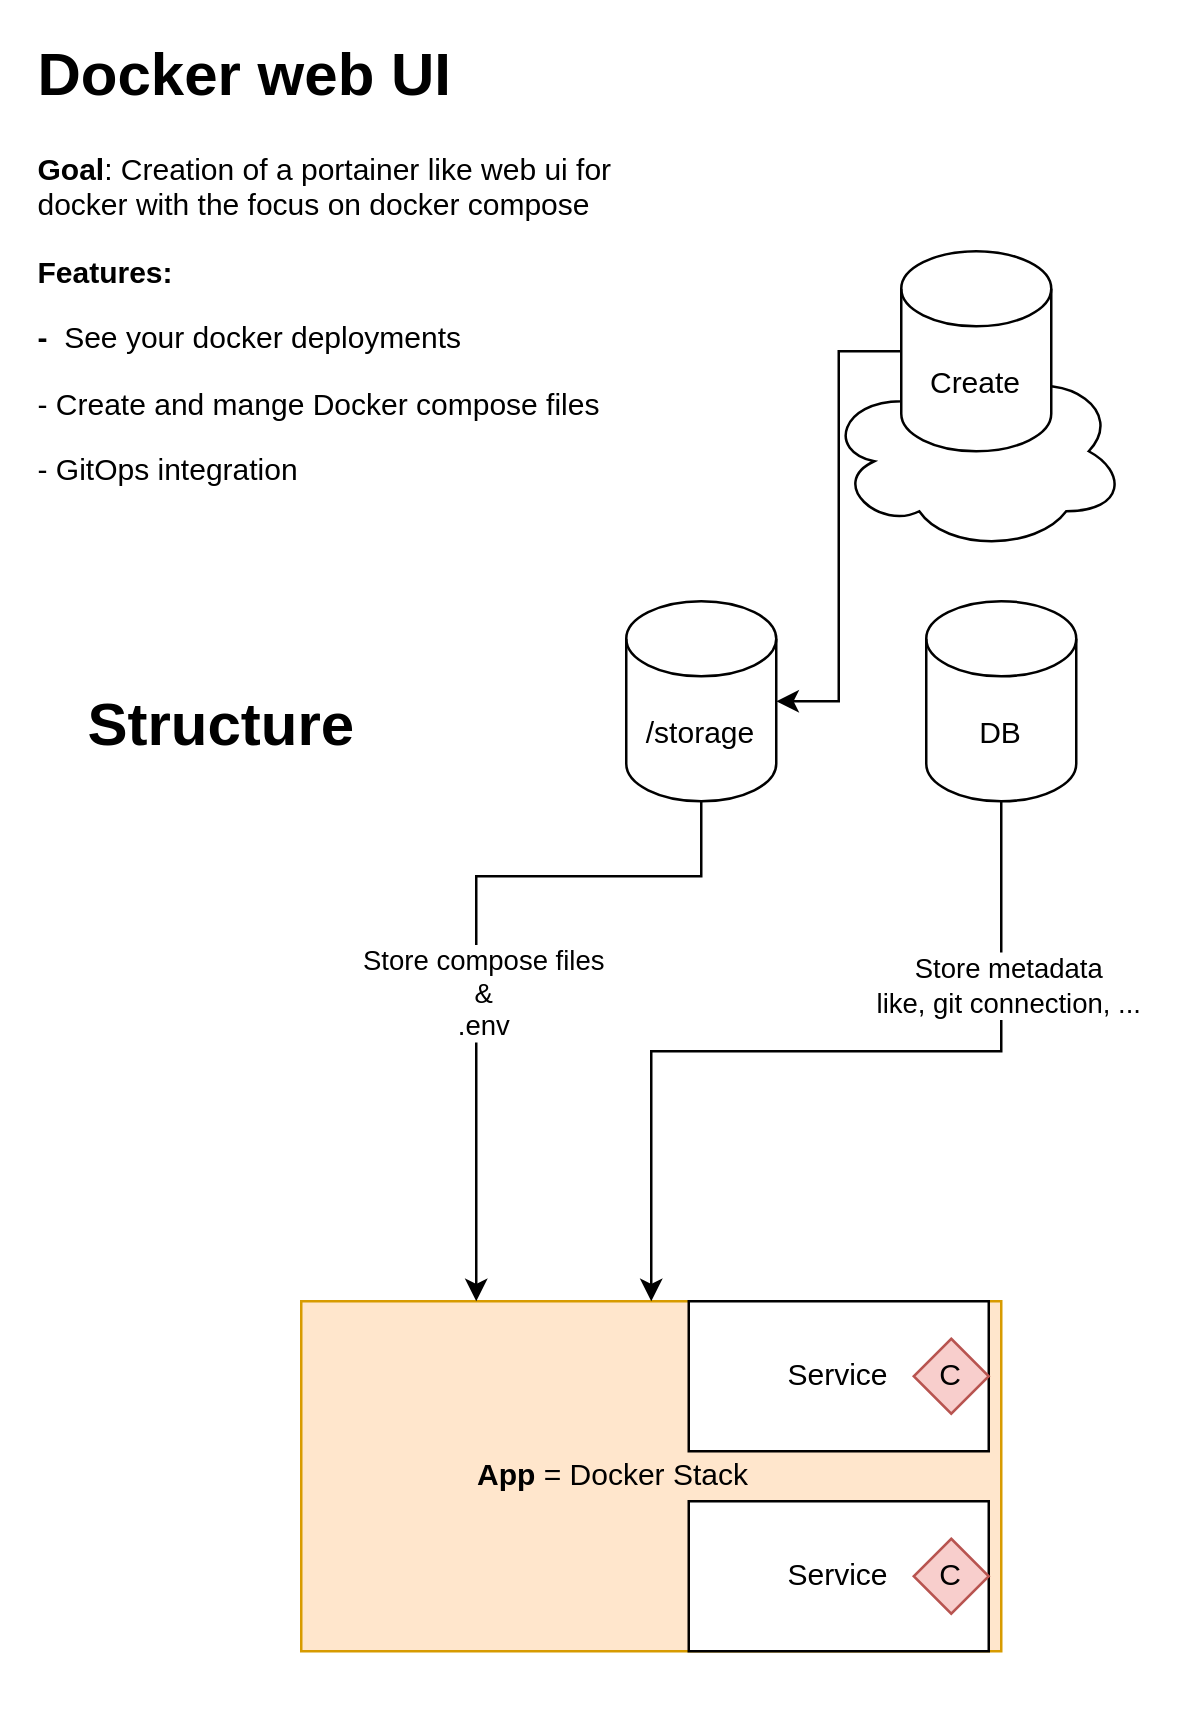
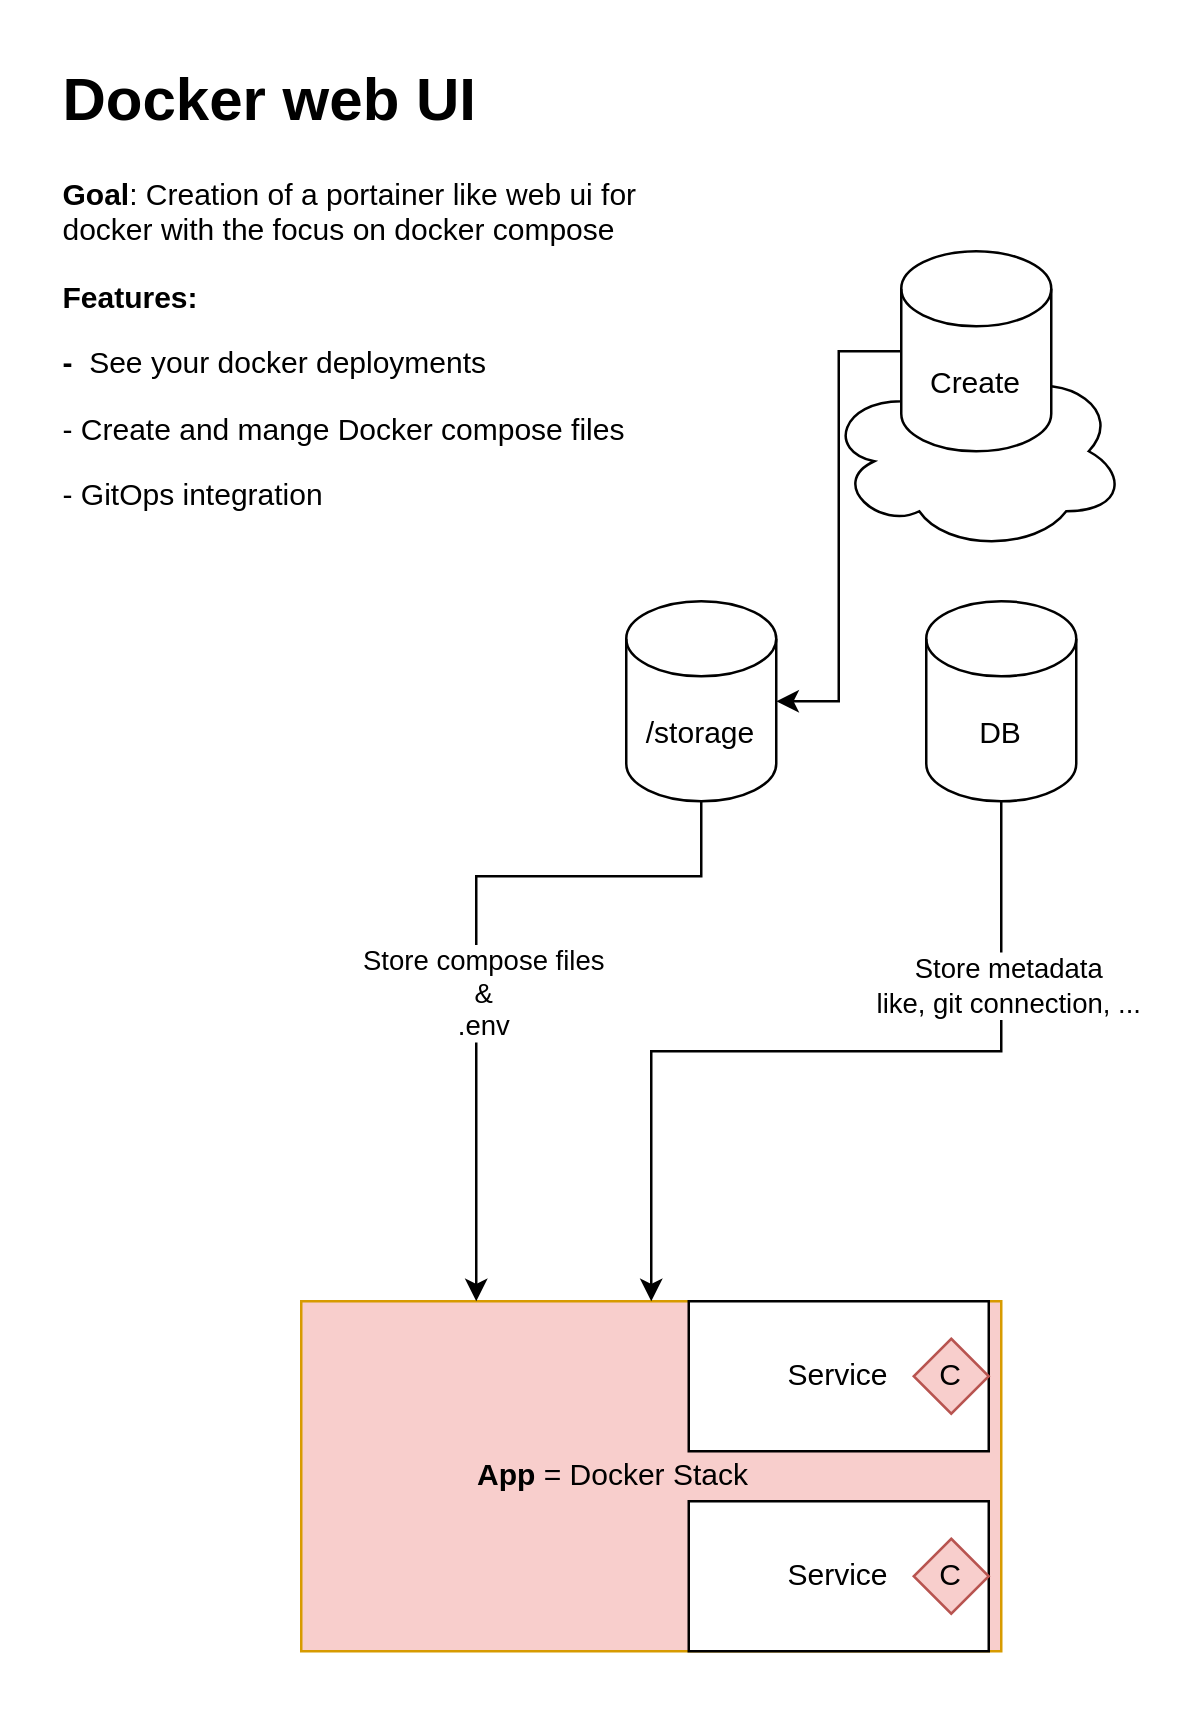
node "Docker web UIGoal: Creation of a portainer like web ui for docker with the focus on docker compose Features: - See your docker deployments - Create and mange Docker compose files - GitOps integration": moved (364, 301) -> (389, 326)
node "Structure": removed
node "App = Docker Stack": fillcolor #ffe6cc -> #f8cecc
